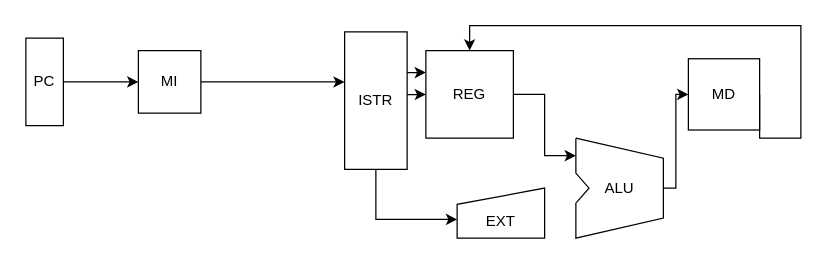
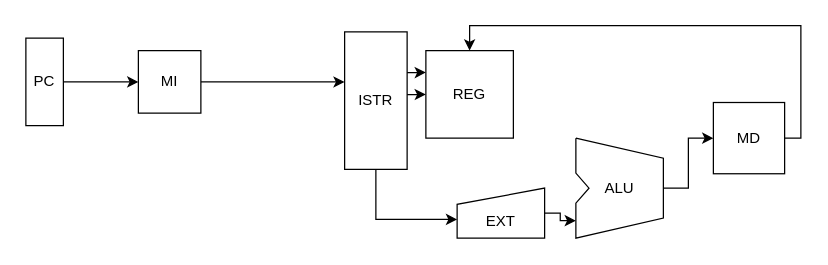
node "MD": moved (724, 94) -> (749, 138)
edge "REG" -> "ALU": removed
edge "EXT" -> "ALU": added
